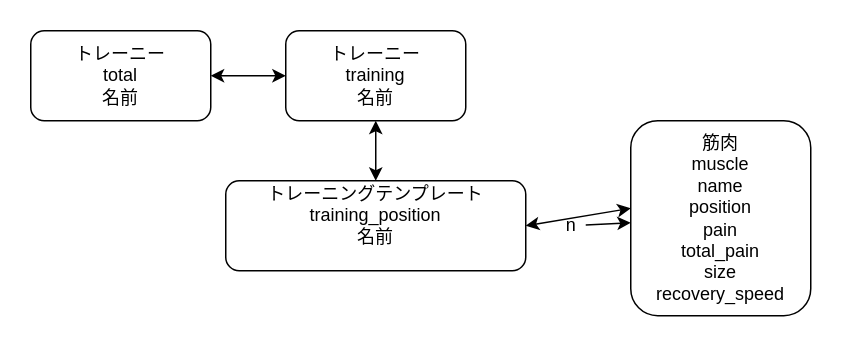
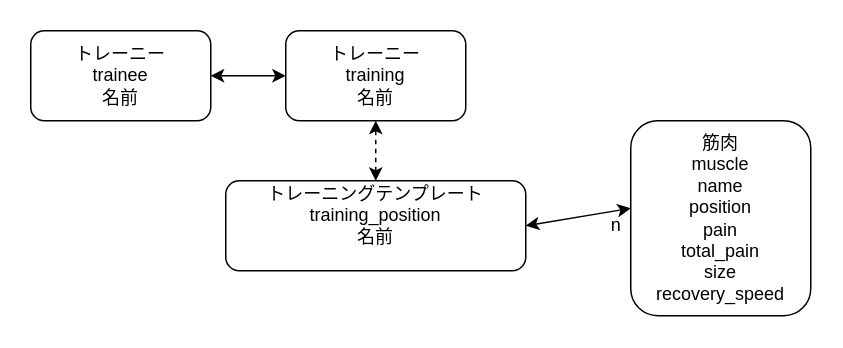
node "トレーニー total 名前": label "トレーニー total 名前" -> "トレーニー trainee 名前"
edge "トレーニー training 名前" -- "トレーニングテンプレート training_position 名前": style solid -> dashed
node "n": moved (571, 226) -> (616, 226)
